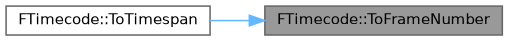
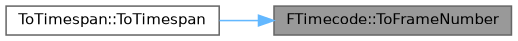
node "FTimecode::ToTimespan": label "FTimecode::ToTimespan" -> "ToTimespan::ToTimespan"
